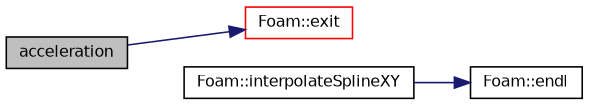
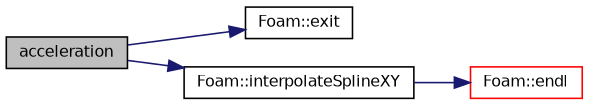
node "Foam::exit": color red -> black
edge "acceleration" -> "Foam::interpolateSplineXY": added
node "Foam::endl": color black -> red
